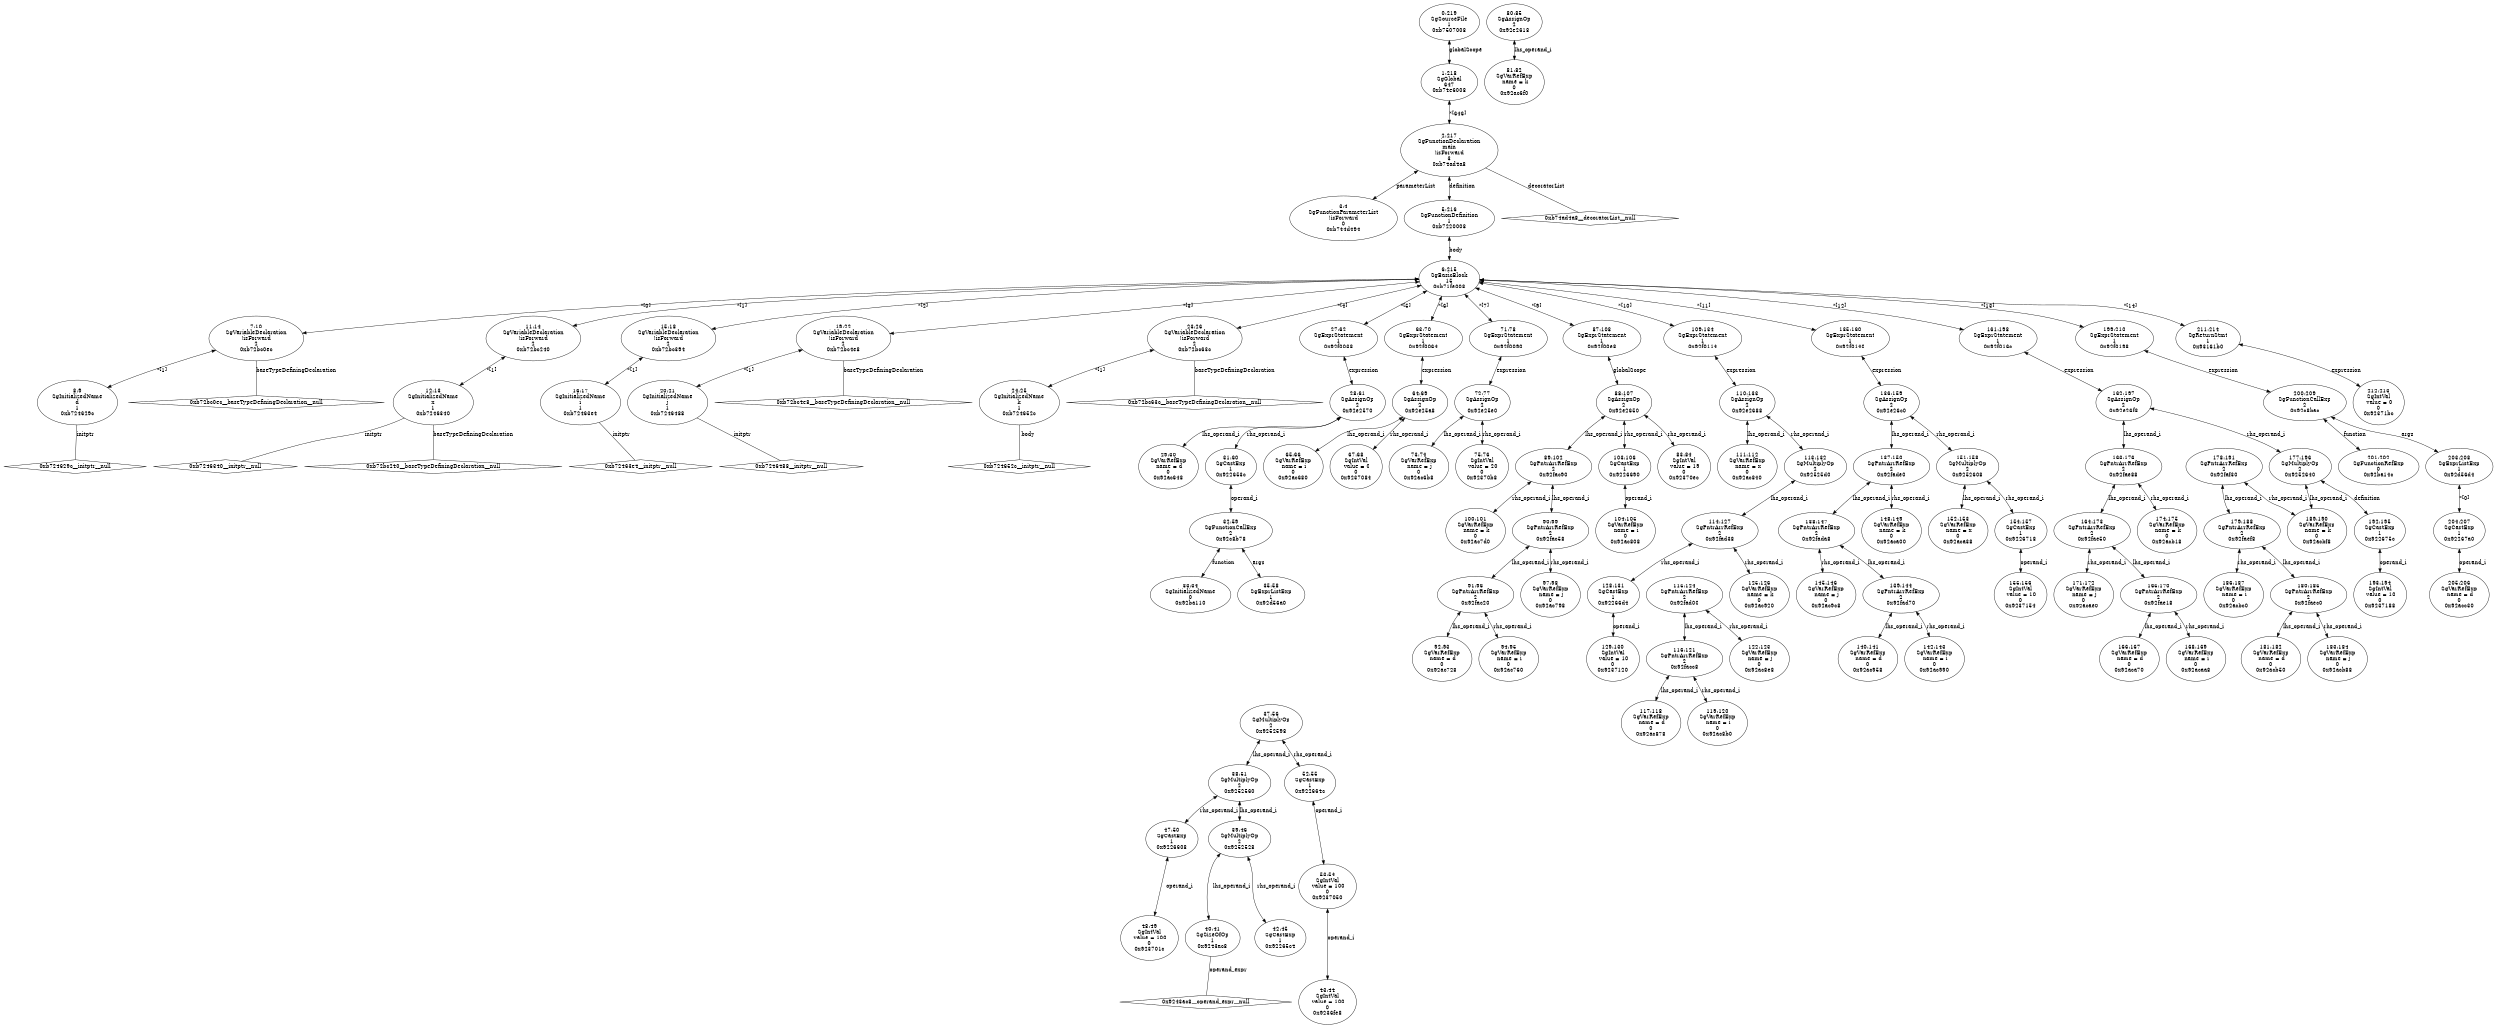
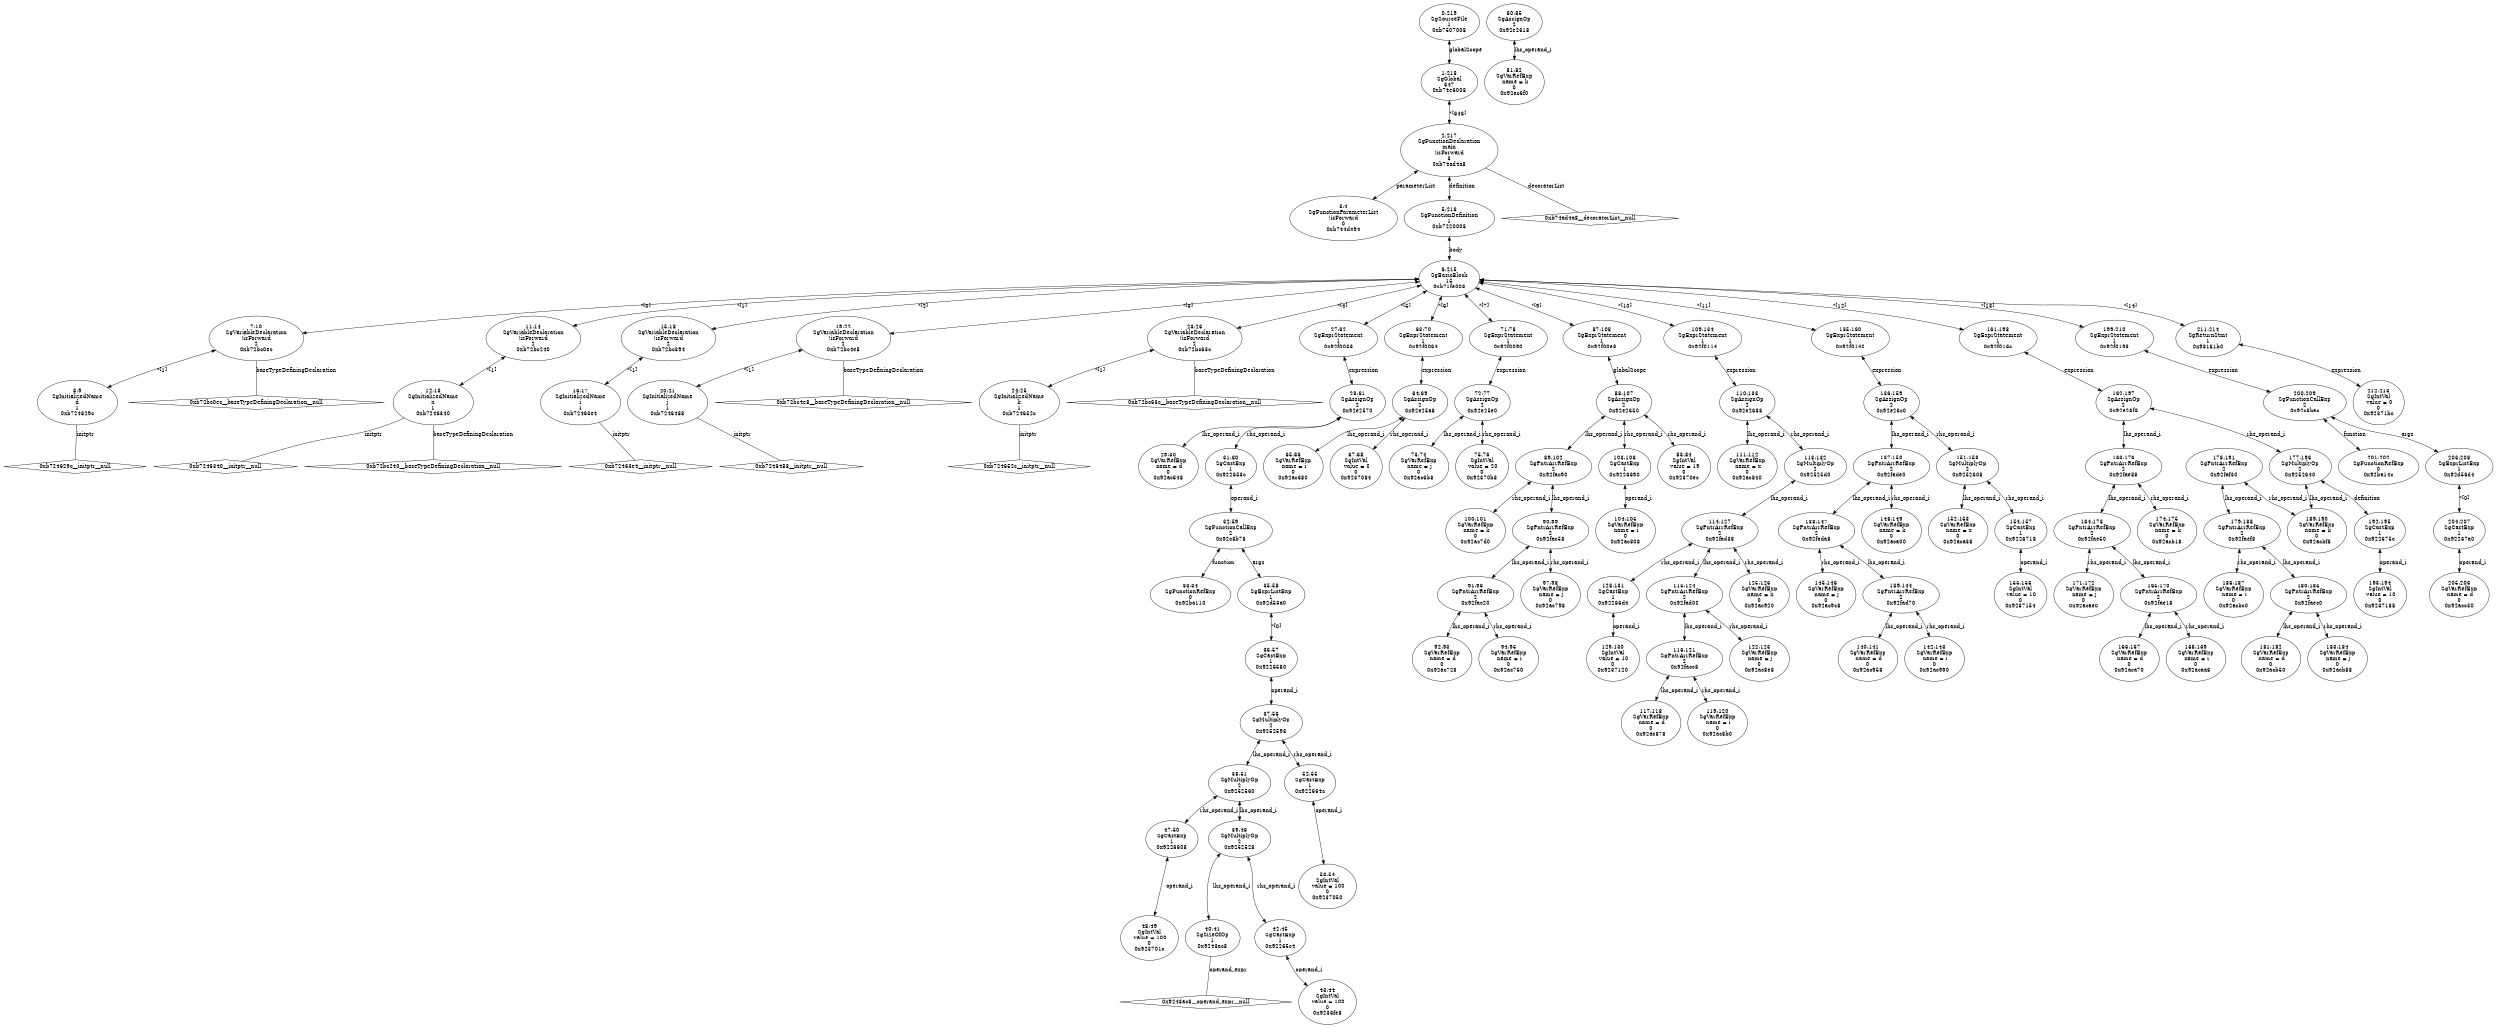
edge "24:25 SgInitializedName k 1 0xb724652c" -- "0xb724652c__initptr__null": label "body" -> "initptr"
edge "114:127 SgPntrArrRefExp 2 0x92fad38" -- "115:124 SgPntrArrRefExp 2 0x92fad00": added, label "lhs_operand_i"
node "33:34 SgInitializedName 0 0x92ba110": label "33:34 SgInitializedName 0 0x92ba110" -> "33:34 SgFunctionRefExp 0 0x92ba110"
node "36:57 SgCastExp 1 0x9226580": added
edge "53:54 SgIntVal value = 100 0 0x9237050" -- "43:44 SgIntVal value = 100 0 0x9236fe8": now "42:45 SgCastExp 1 0x92265c4" -- "43:44 SgIntVal value = 100 0 0x9236fe8"
